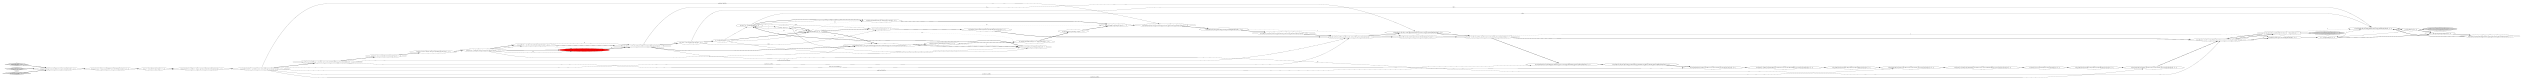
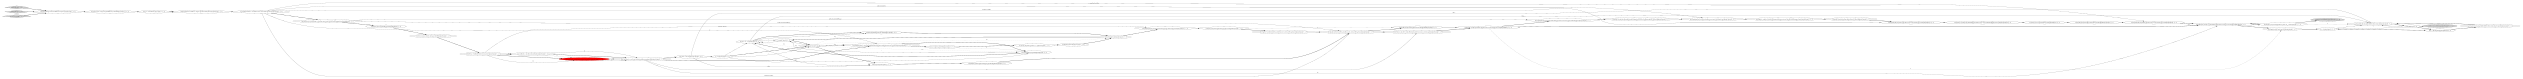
edge "rub.build().applyUnsafe()@@@22@@@['1', '1', '1']" -> "i++@@@17@@@['0', '0', '1']": added
